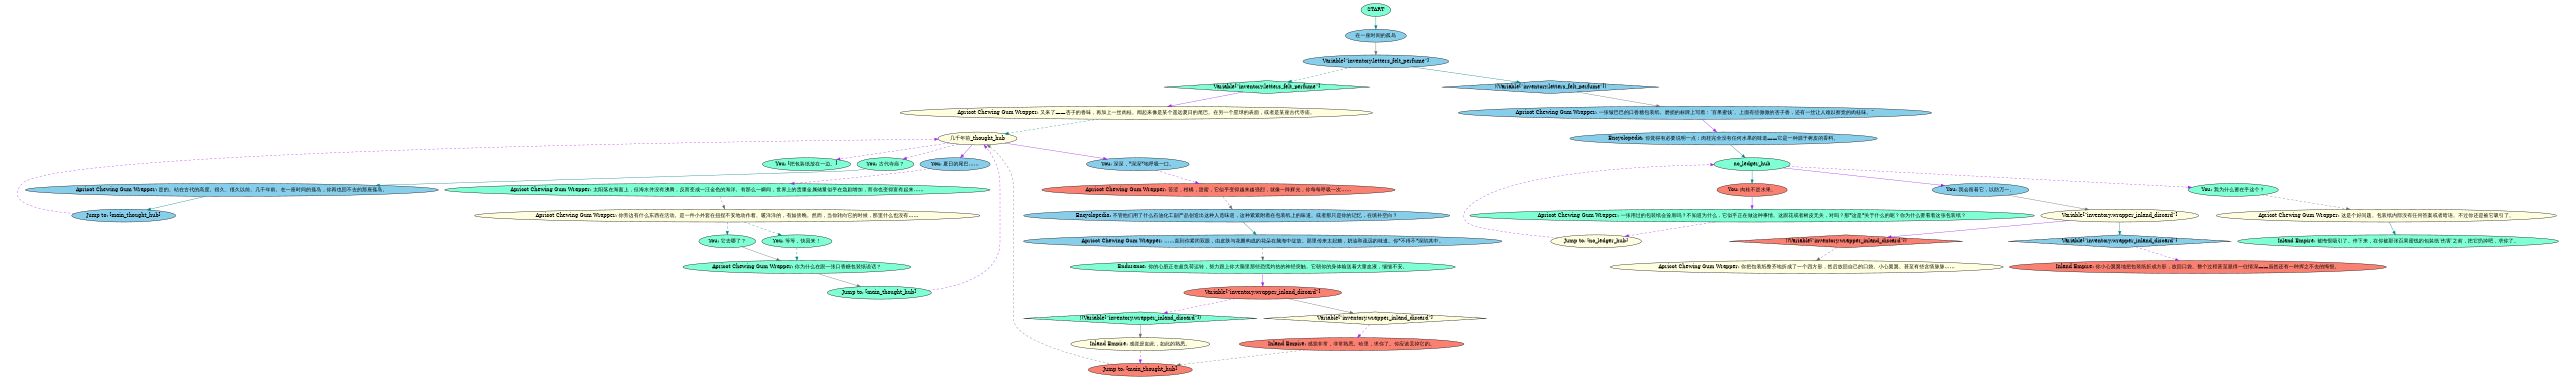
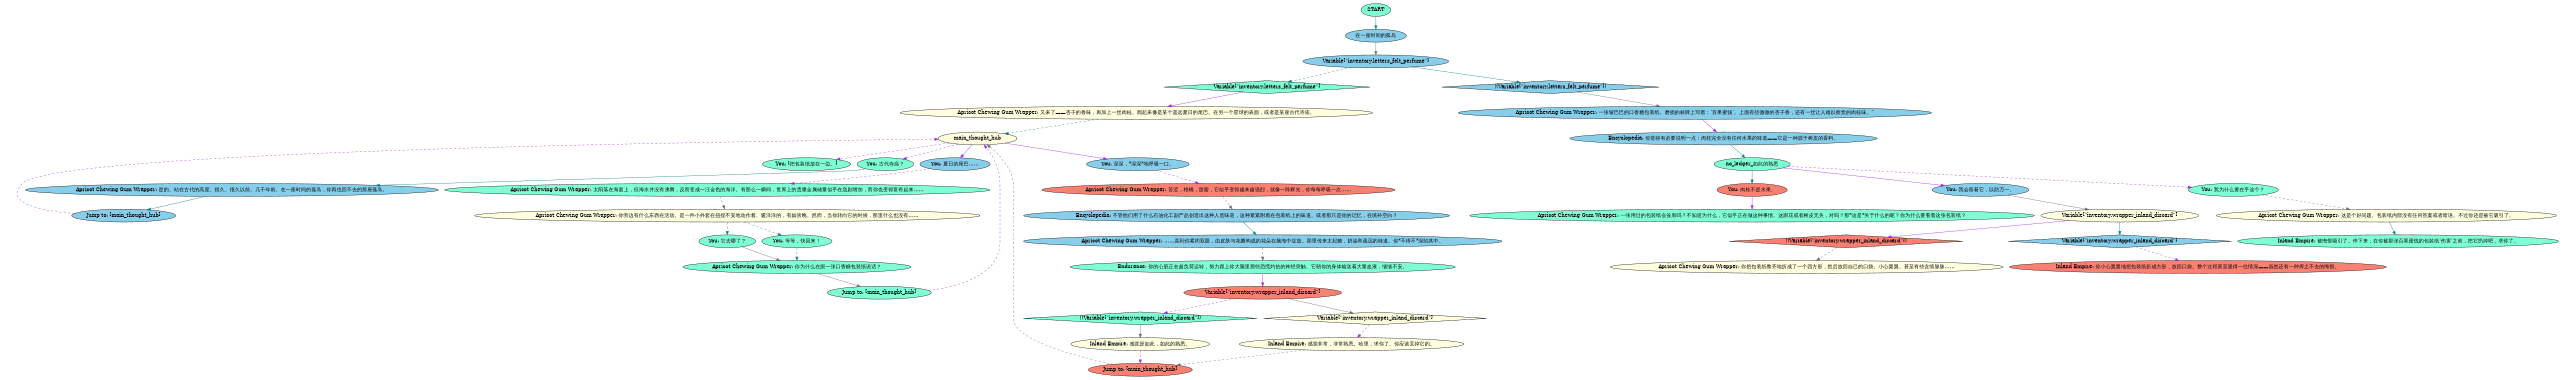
node "几千年前_thought_hub": label "几千年前_thought_hub" -> "main_thought_hub"
node "no_ledger_hub": label "no_ledger_hub" -> "no_ledger_如此的熟悉"
node "Jump to: [no_ledger_hub]": removed
node "Inland Empire: 感觉非常，非常熟悉。哈里，求你了。你应该丢掉它的。": fillcolor salmon -> lightyellow
